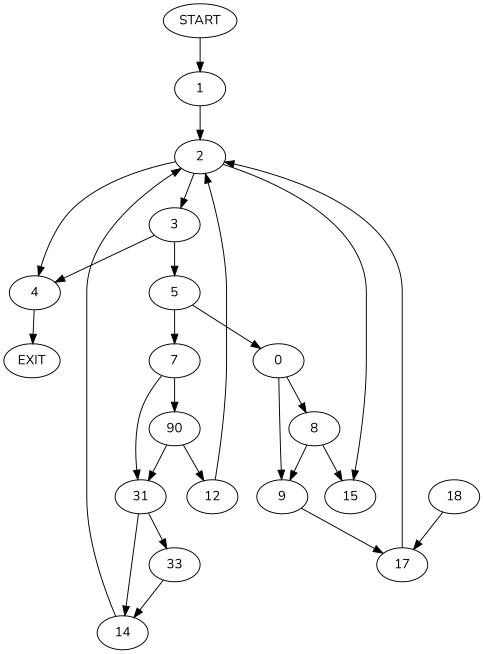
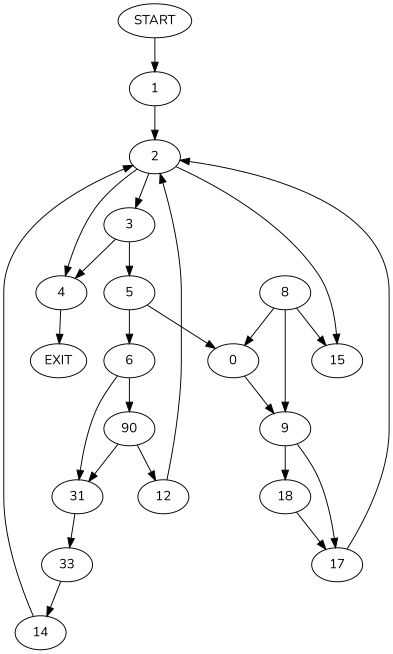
node "7": label "7" -> "6"
edge "0" -> "8": reversed
edge "9" -> "18": added
edge "31" -> "14": removed
